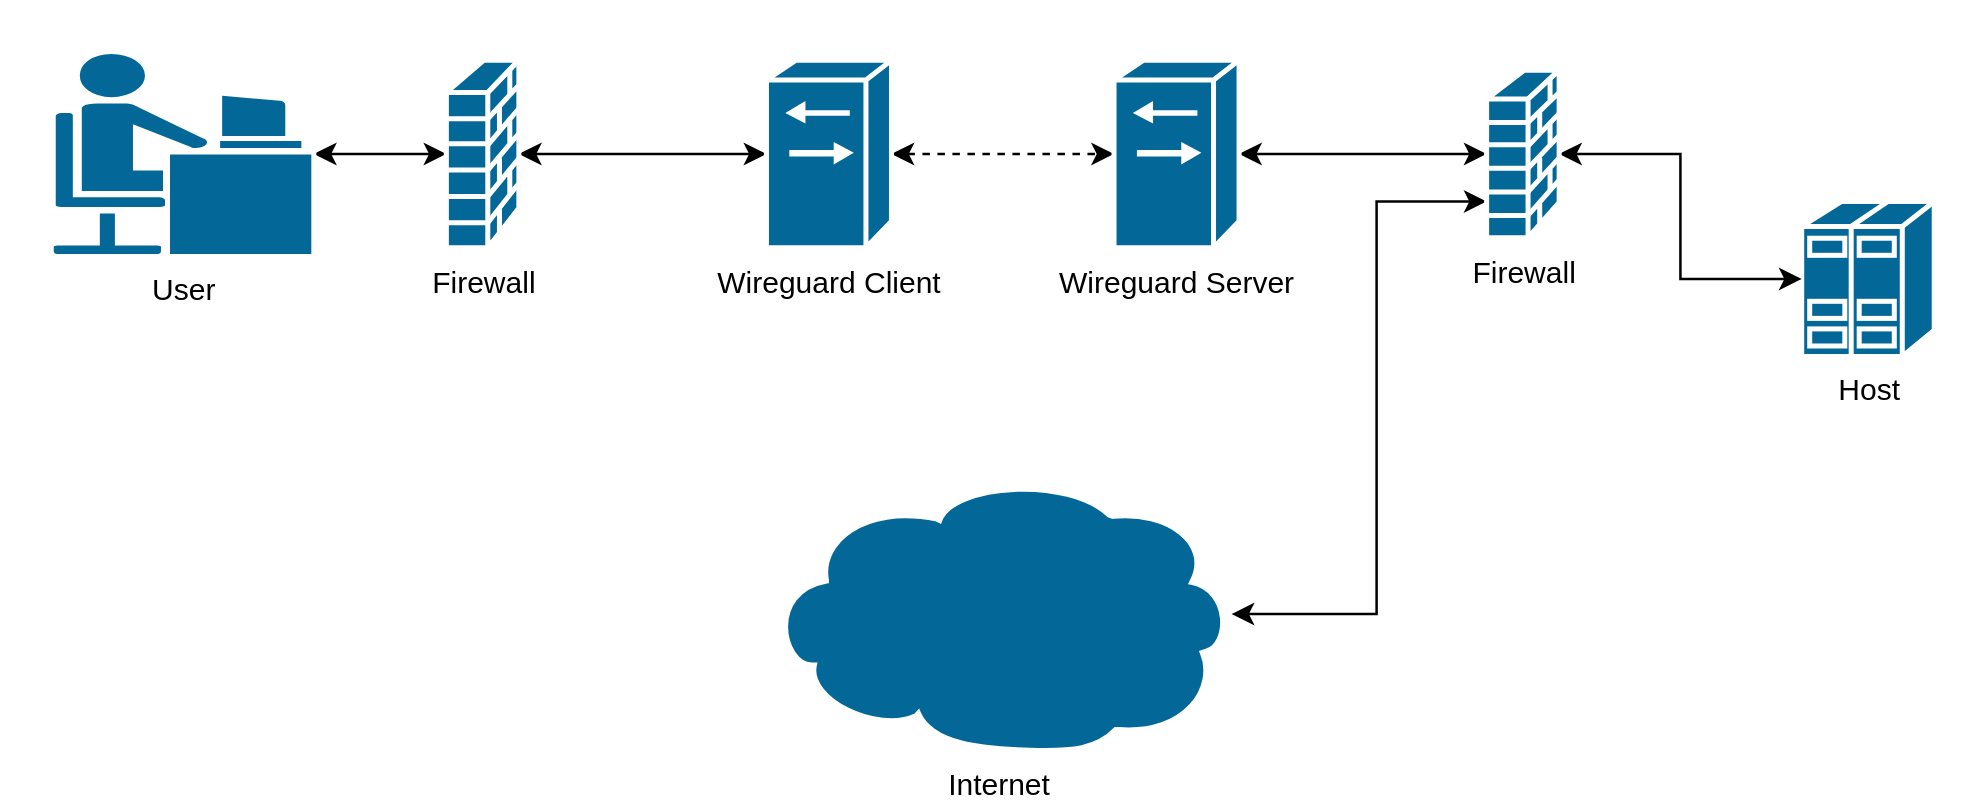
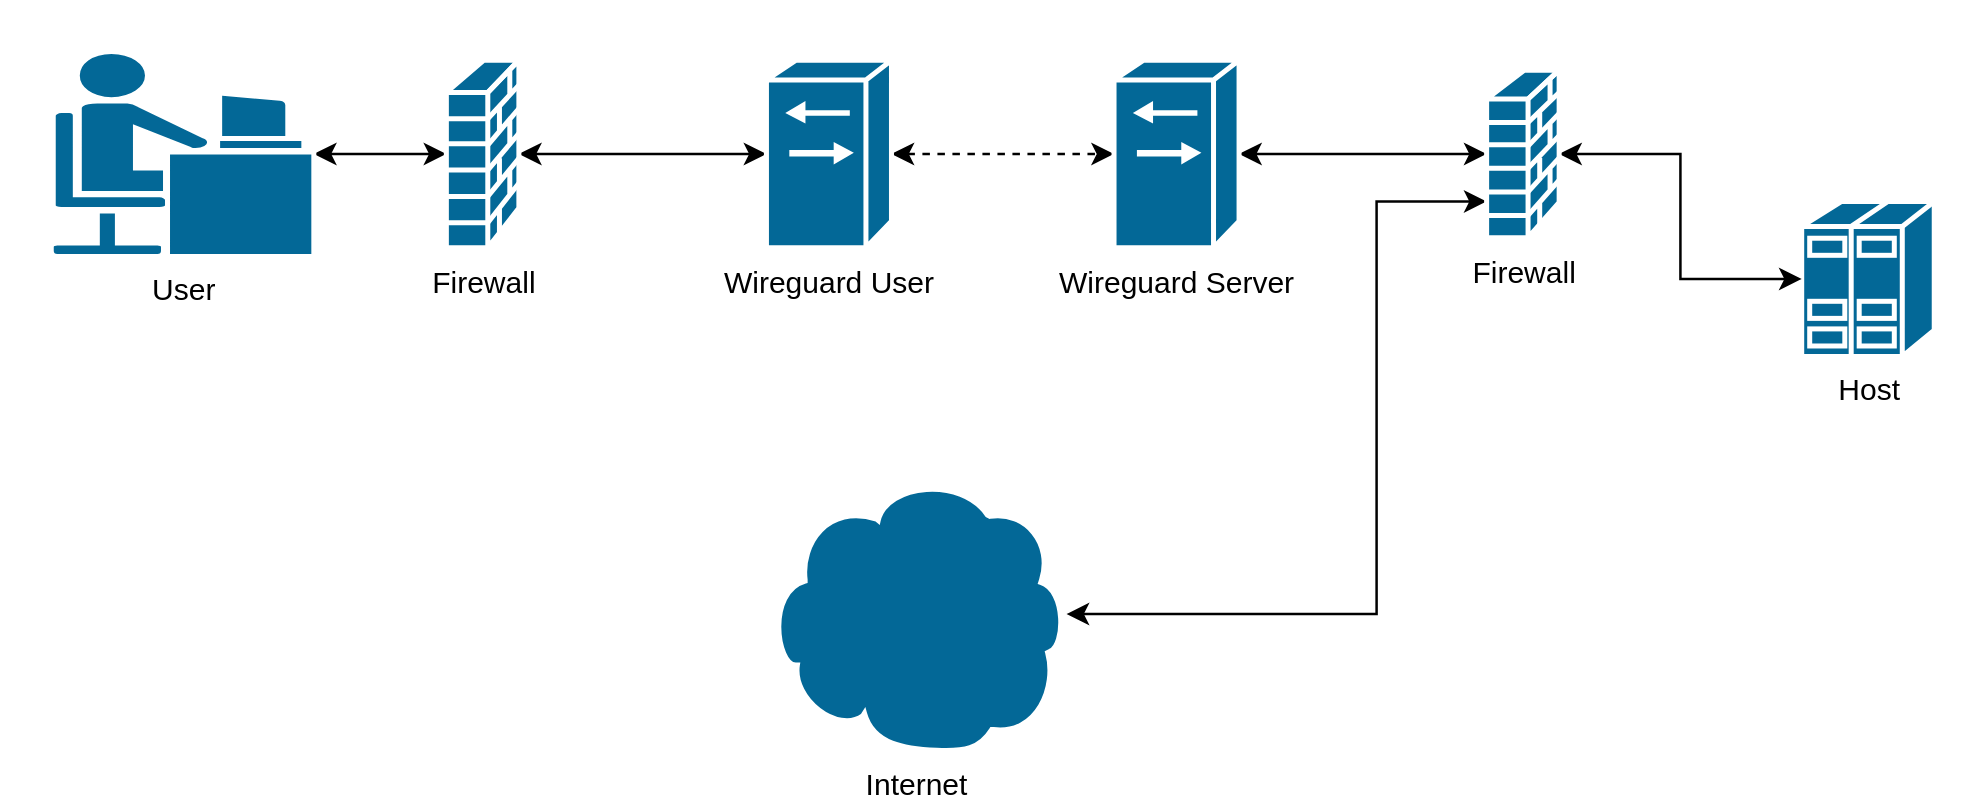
node "Wireguard Client": label "Wireguard Client" -> "Wireguard User"
node "Internet": size 465x275 -> 300x275
